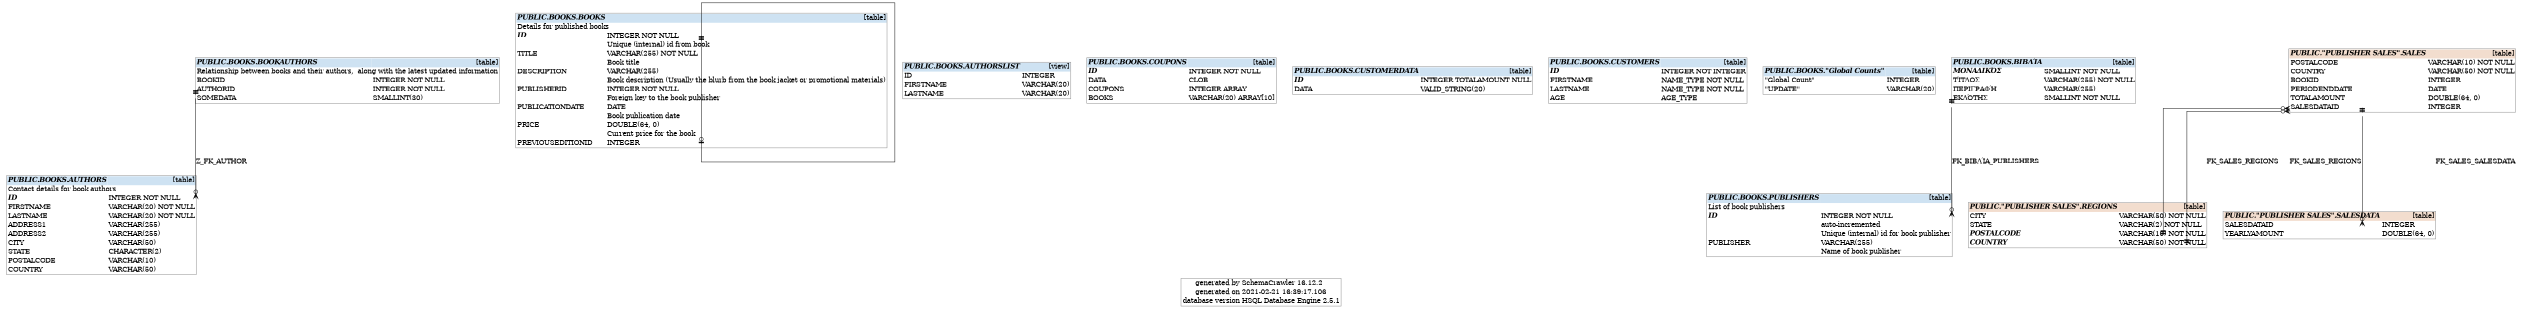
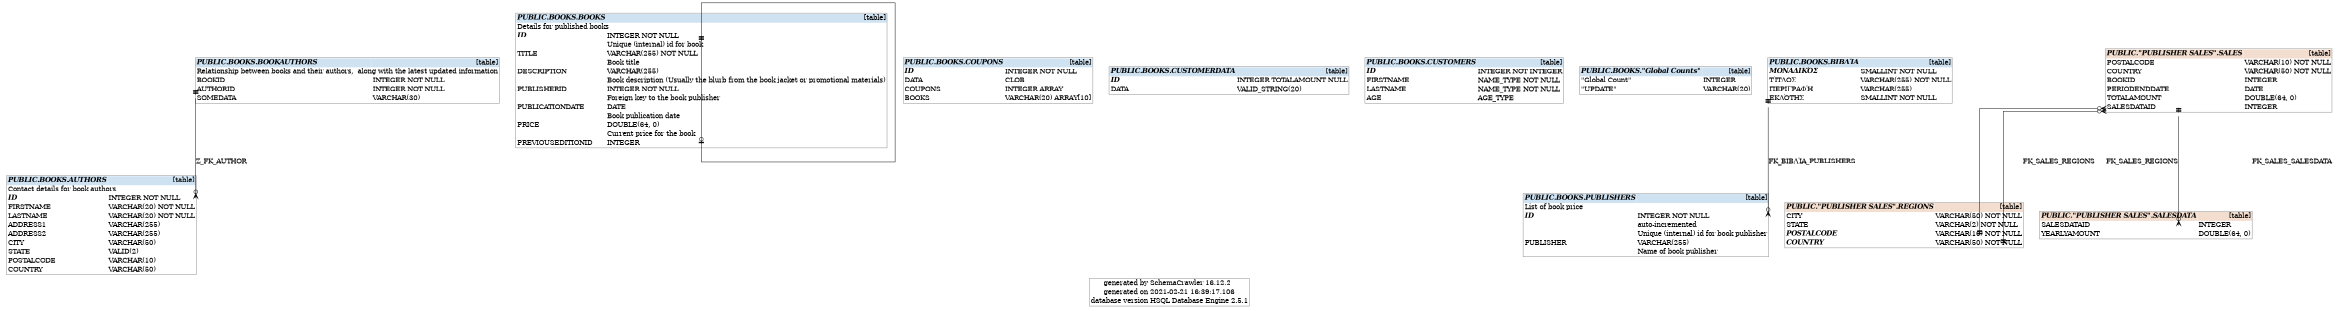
node "PUBLIC.BOOKS.BOOKS": text "Unique (internal) id from book" -> "Unique (internal) id for book"
node "PUBLIC.BOOKS.AUTHORSLIST": removed
node "PUBLIC.BOOKS.BOOKAUTHORS": text "SMALLINT(30)" -> "VARCHAR(30)"
node "PUBLIC.BOOKS.PUBLISHERS": text "List of book publishers" -> "List of book price"
node "PUBLIC.BOOKS.AUTHORS": text "CHARACTER(2)" -> "VALID(2)"
